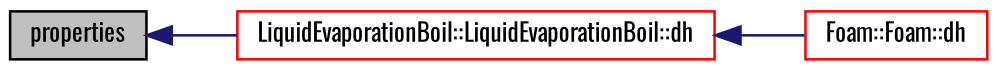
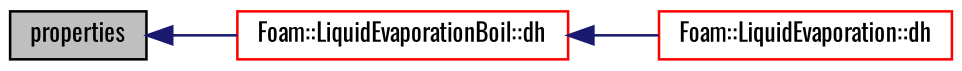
node "LiquidEvaporationBoil::LiquidEvaporationBoil::dh": label "LiquidEvaporationBoil::LiquidEvaporationBoil::dh" -> "Foam::LiquidEvaporationBoil::dh"
node "Foam::Foam::dh": label "Foam::Foam::dh" -> "Foam::LiquidEvaporation::dh"
